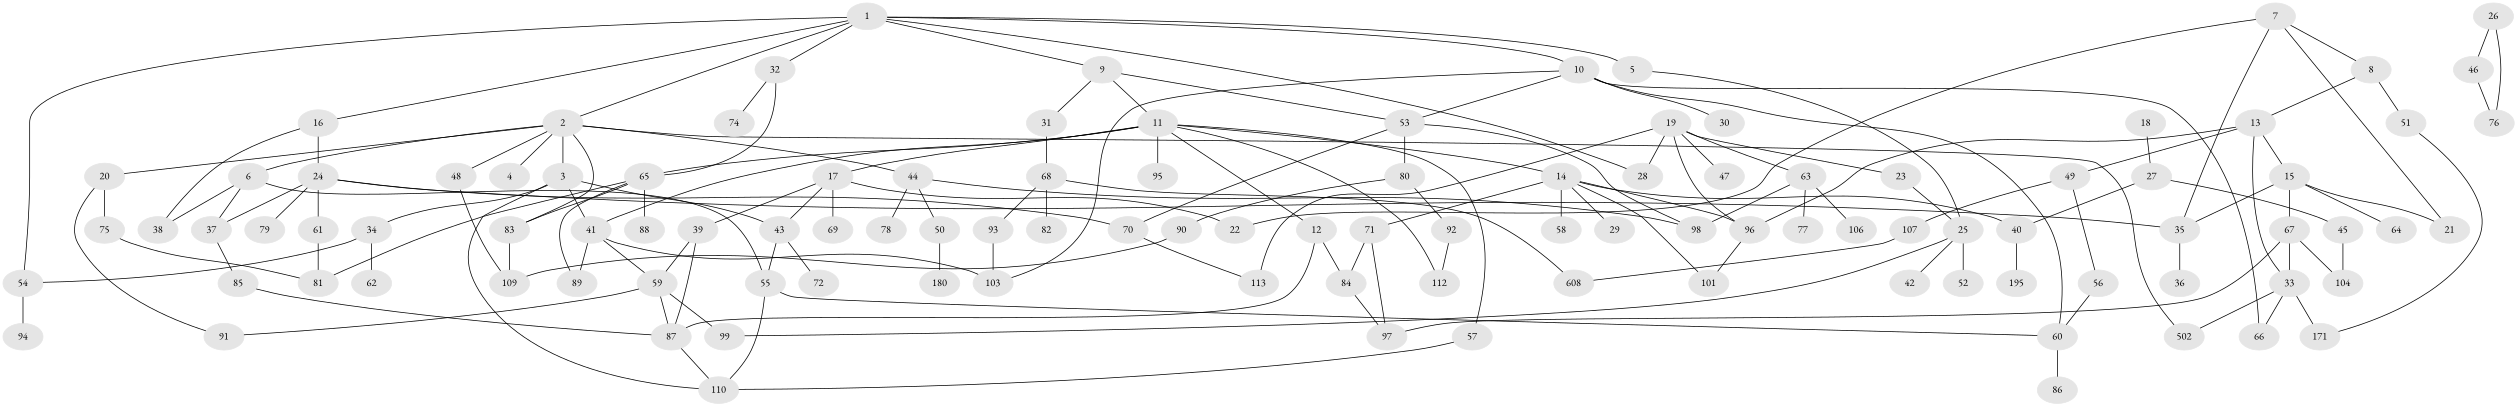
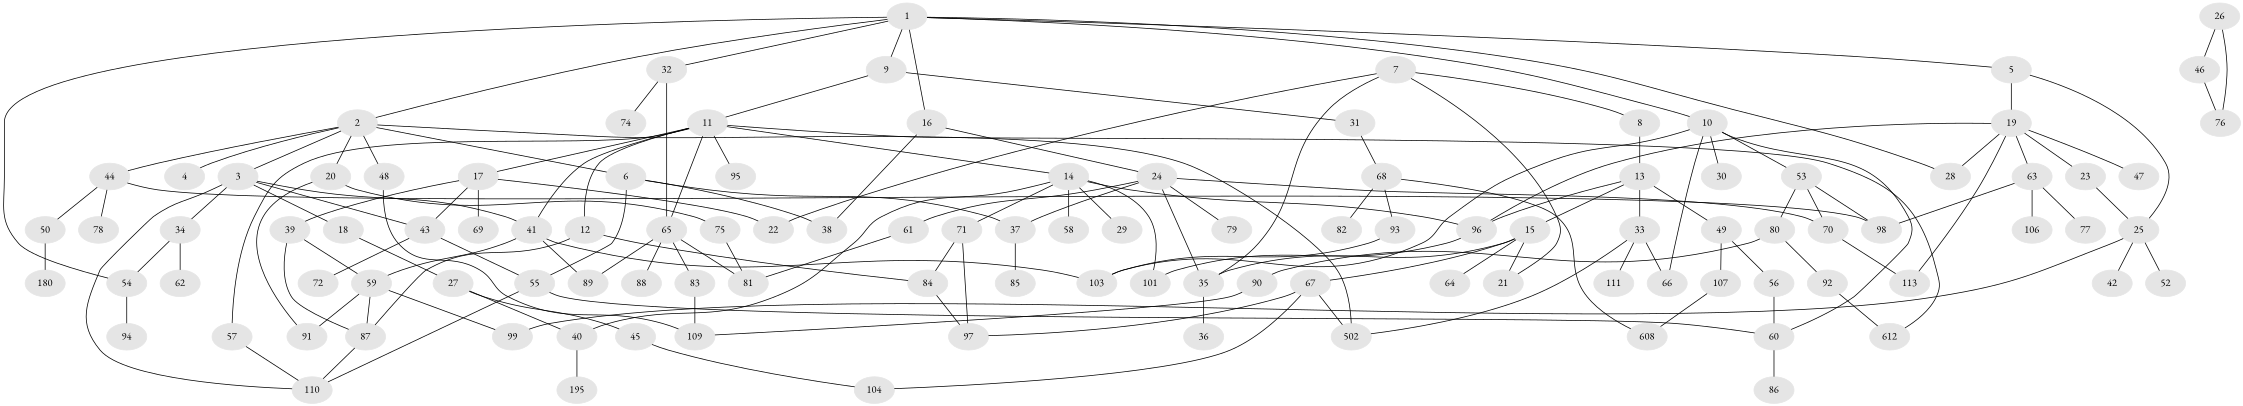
edge "9" -- "53": removed
edge "5" -- "19": added
node "51": removed
edge "2" -- "83": removed
edge "3" -- "18": added
edge "67" -- "33": now "67" -- "502"
node "112": label "112" -> "612"
edge "85" -- "87": removed
node "171": label "171" -> "111"
